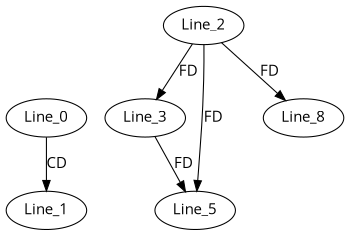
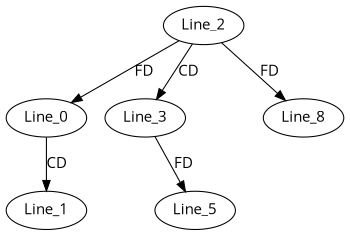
edge "Line_2" -> "Line_3": label "FD" -> "CD"
edge "Line_2" -> "Line_5": now "Line_2" -> "Line_0"
